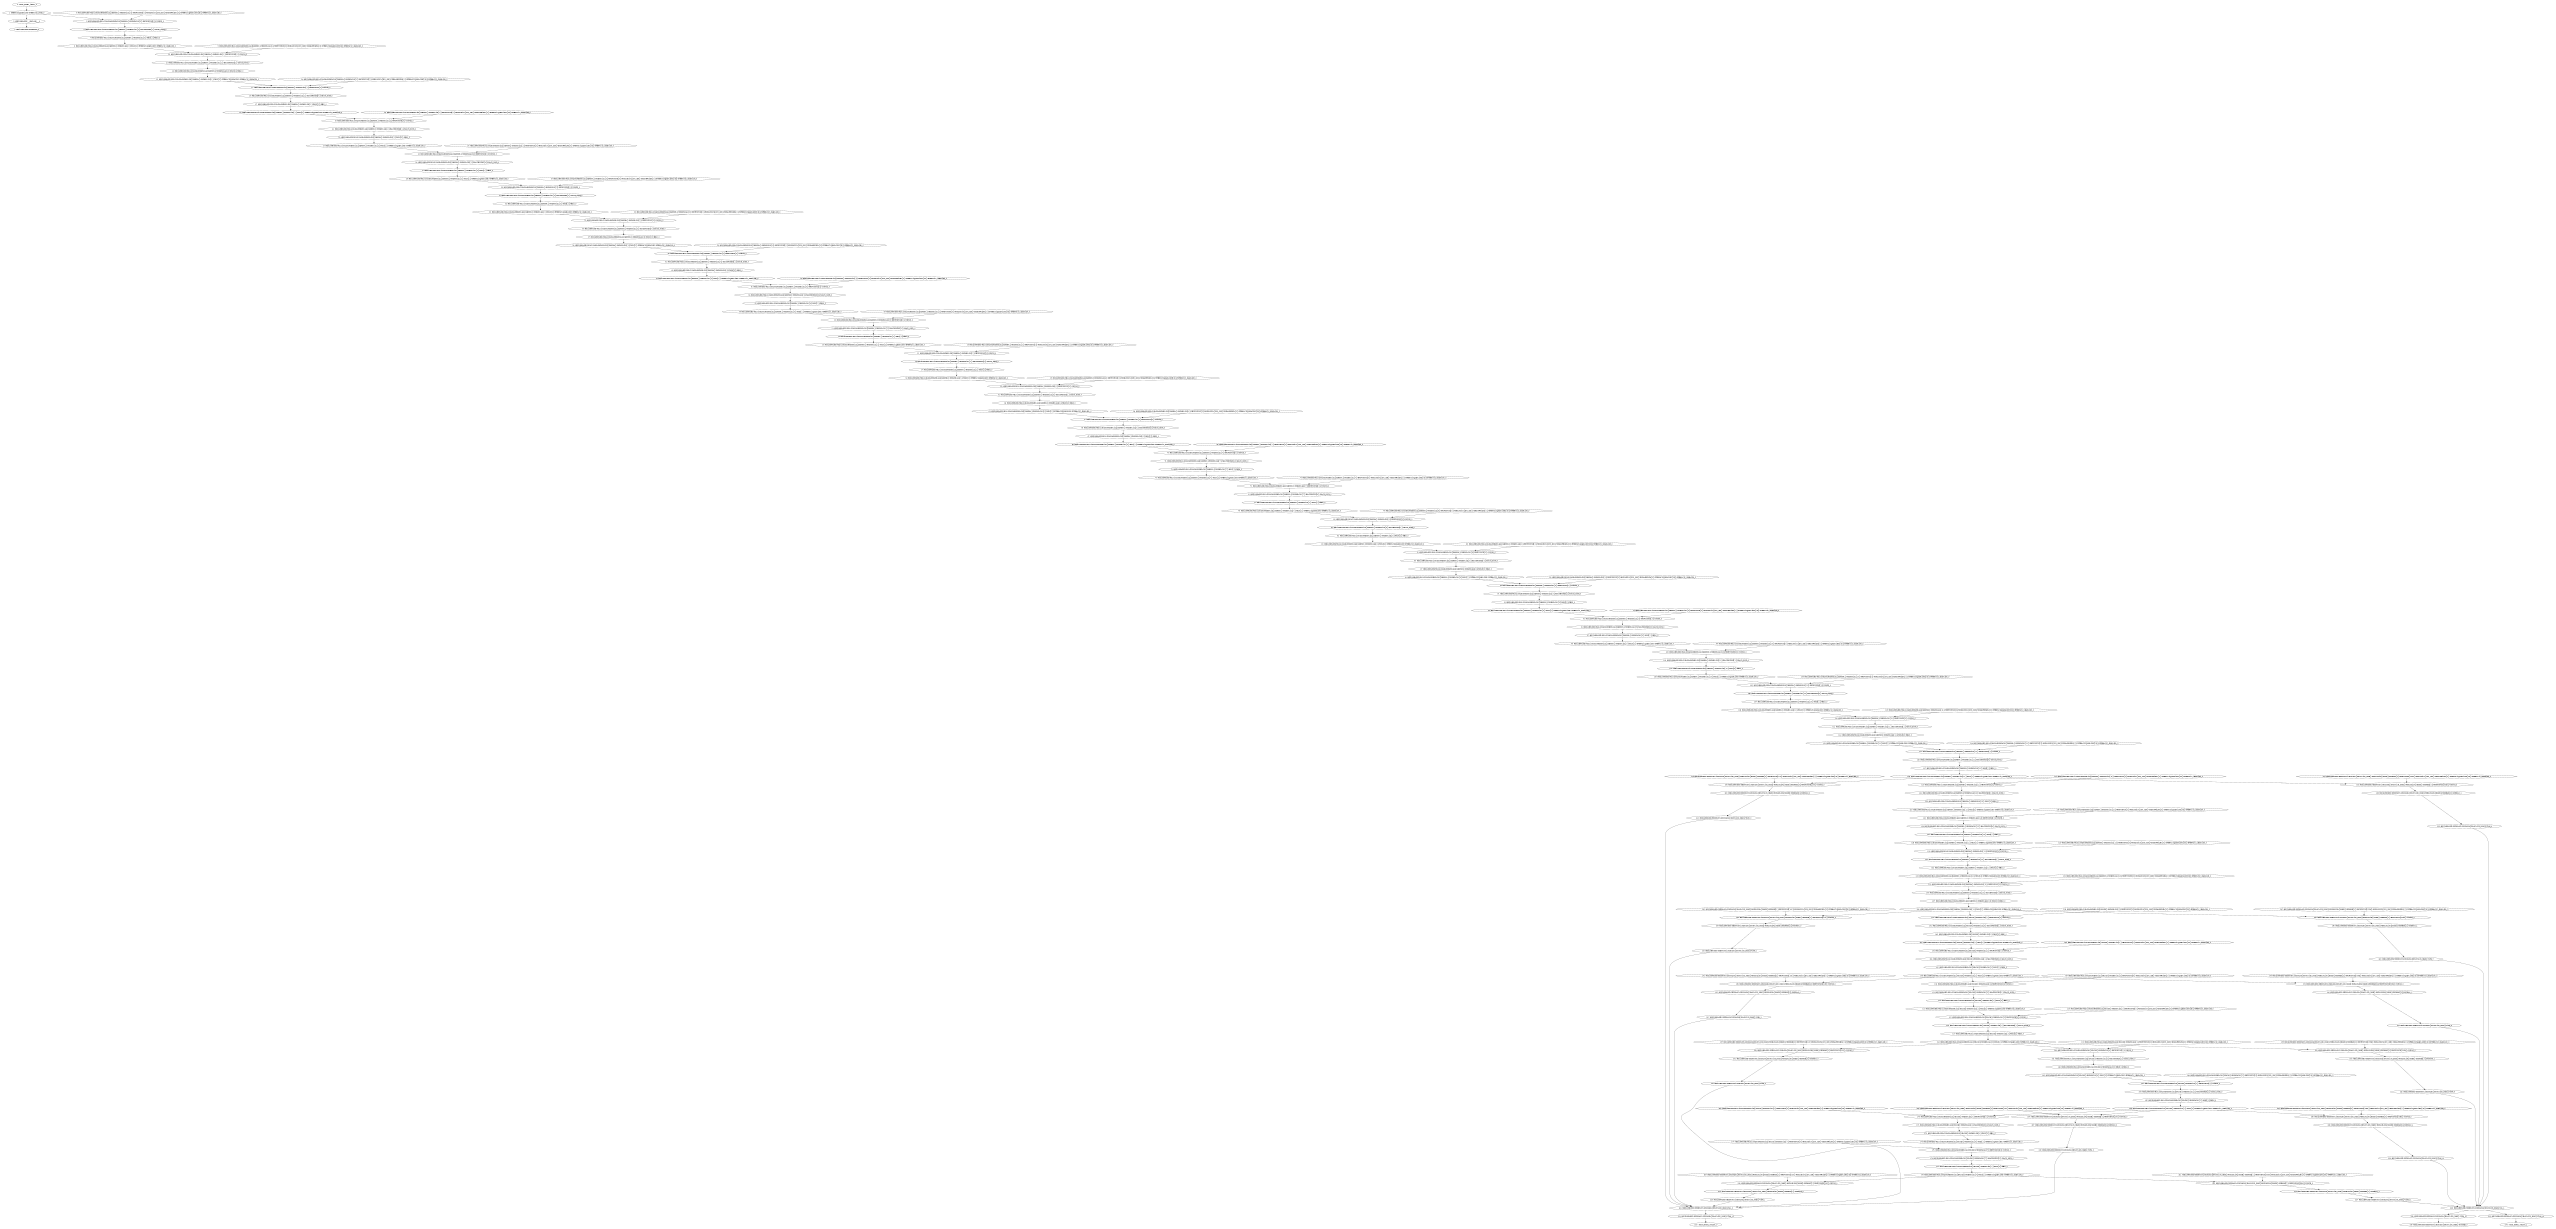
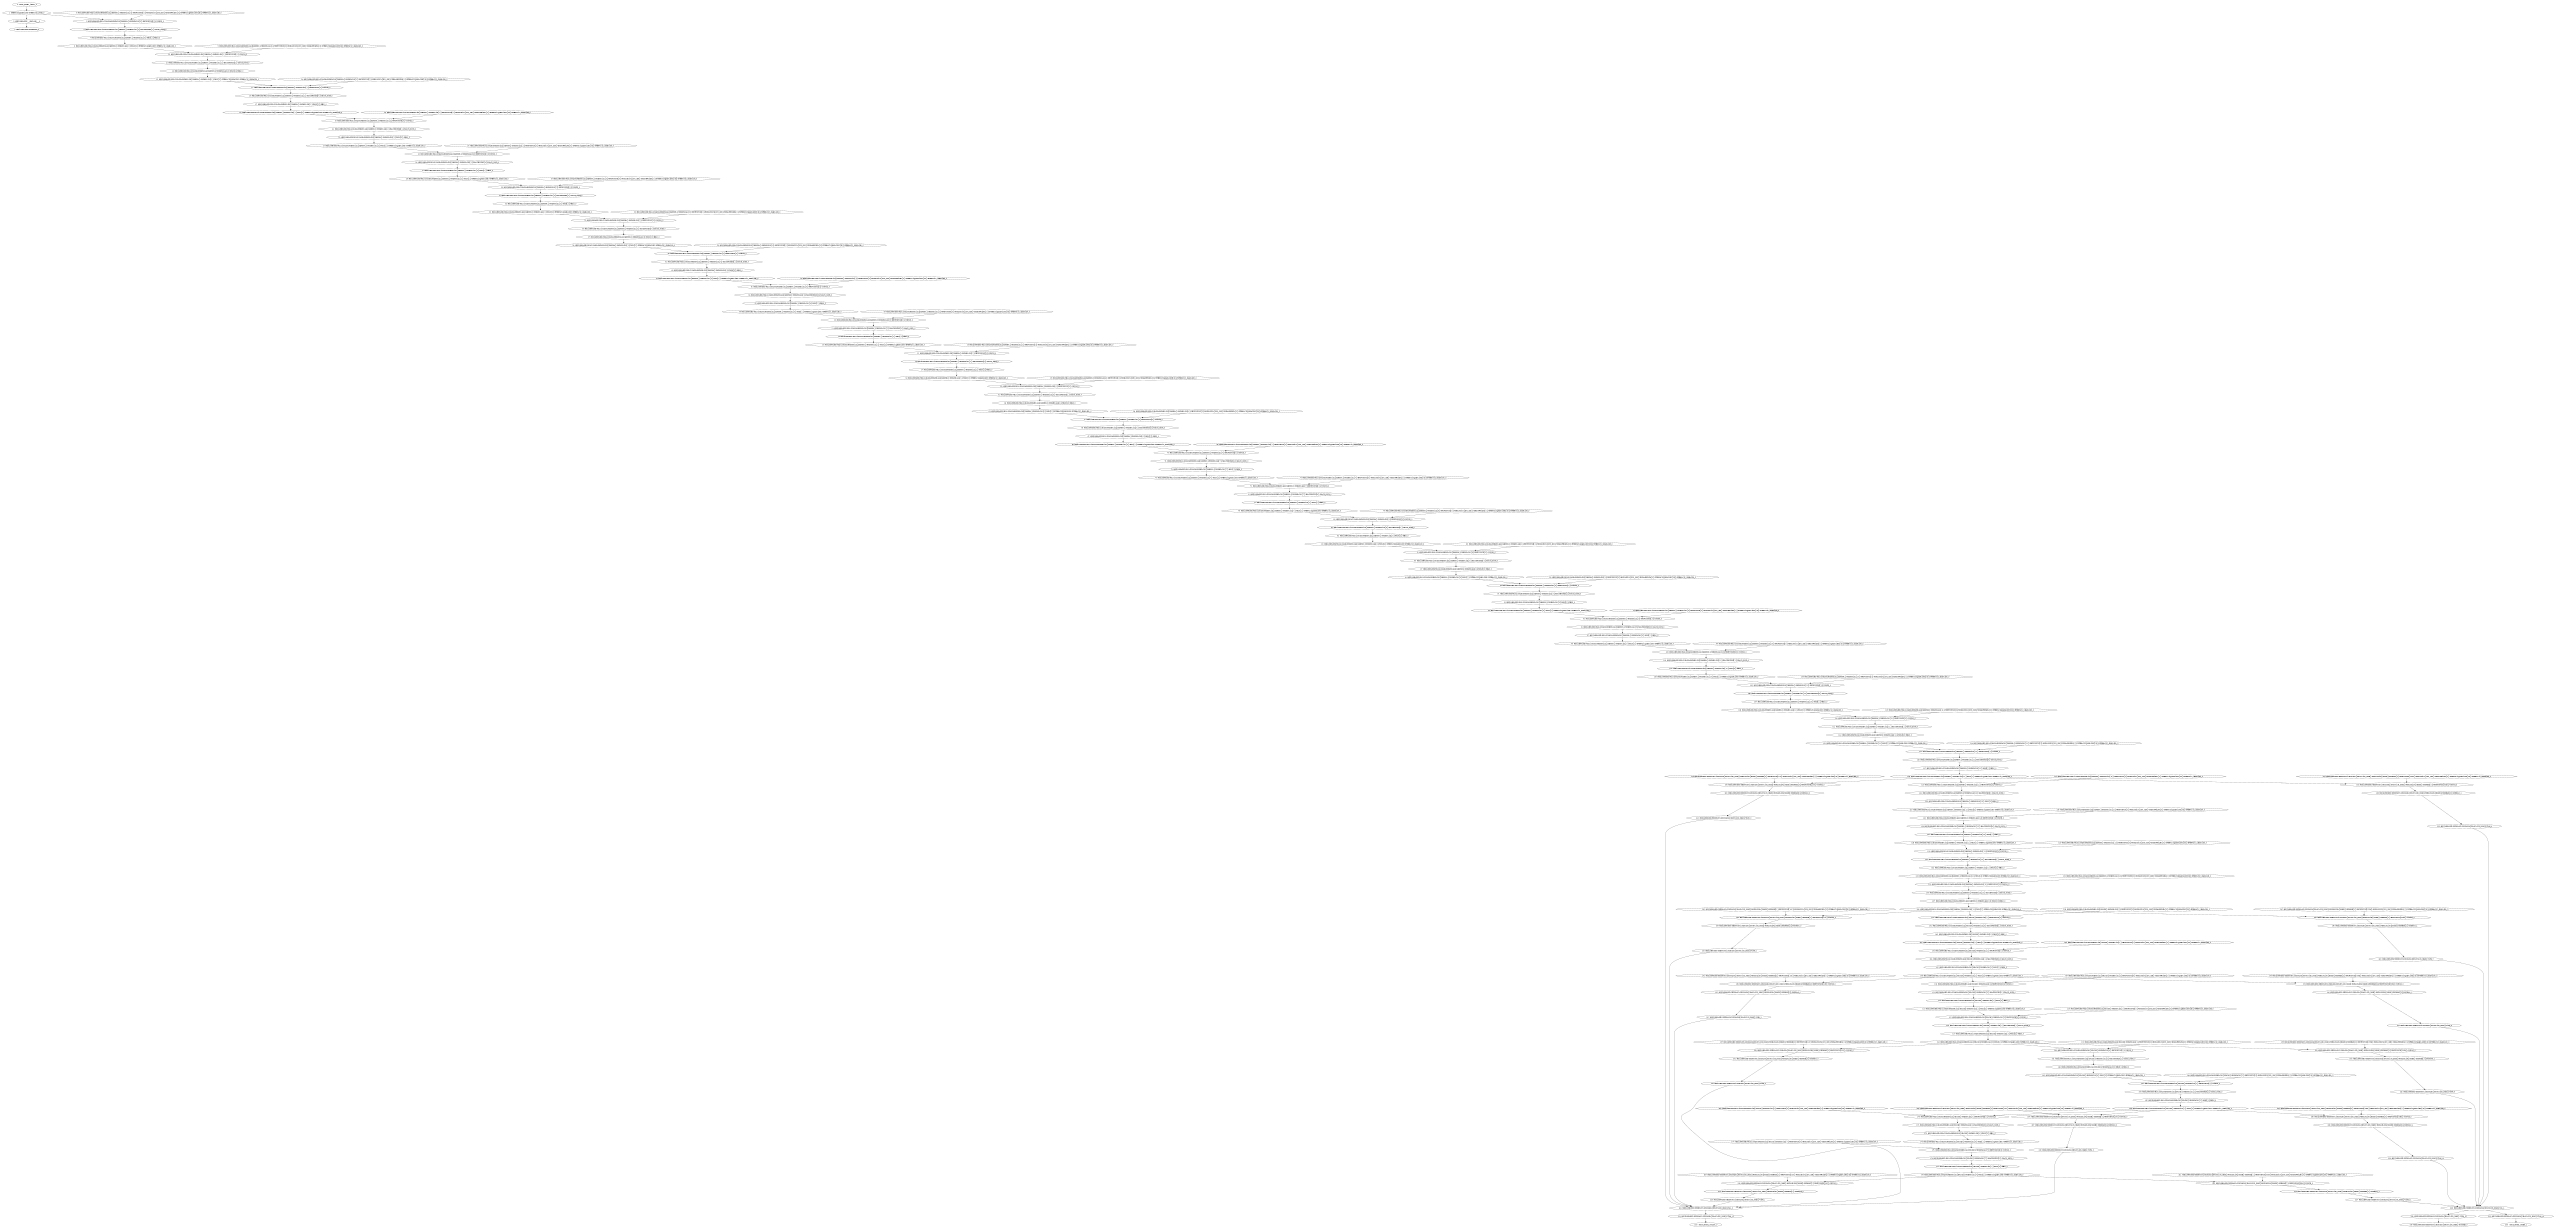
node "234 /nncf_model_output_1": label "234 /nncf_model_output_1" -> "234 /nncf_model_heads_1"
